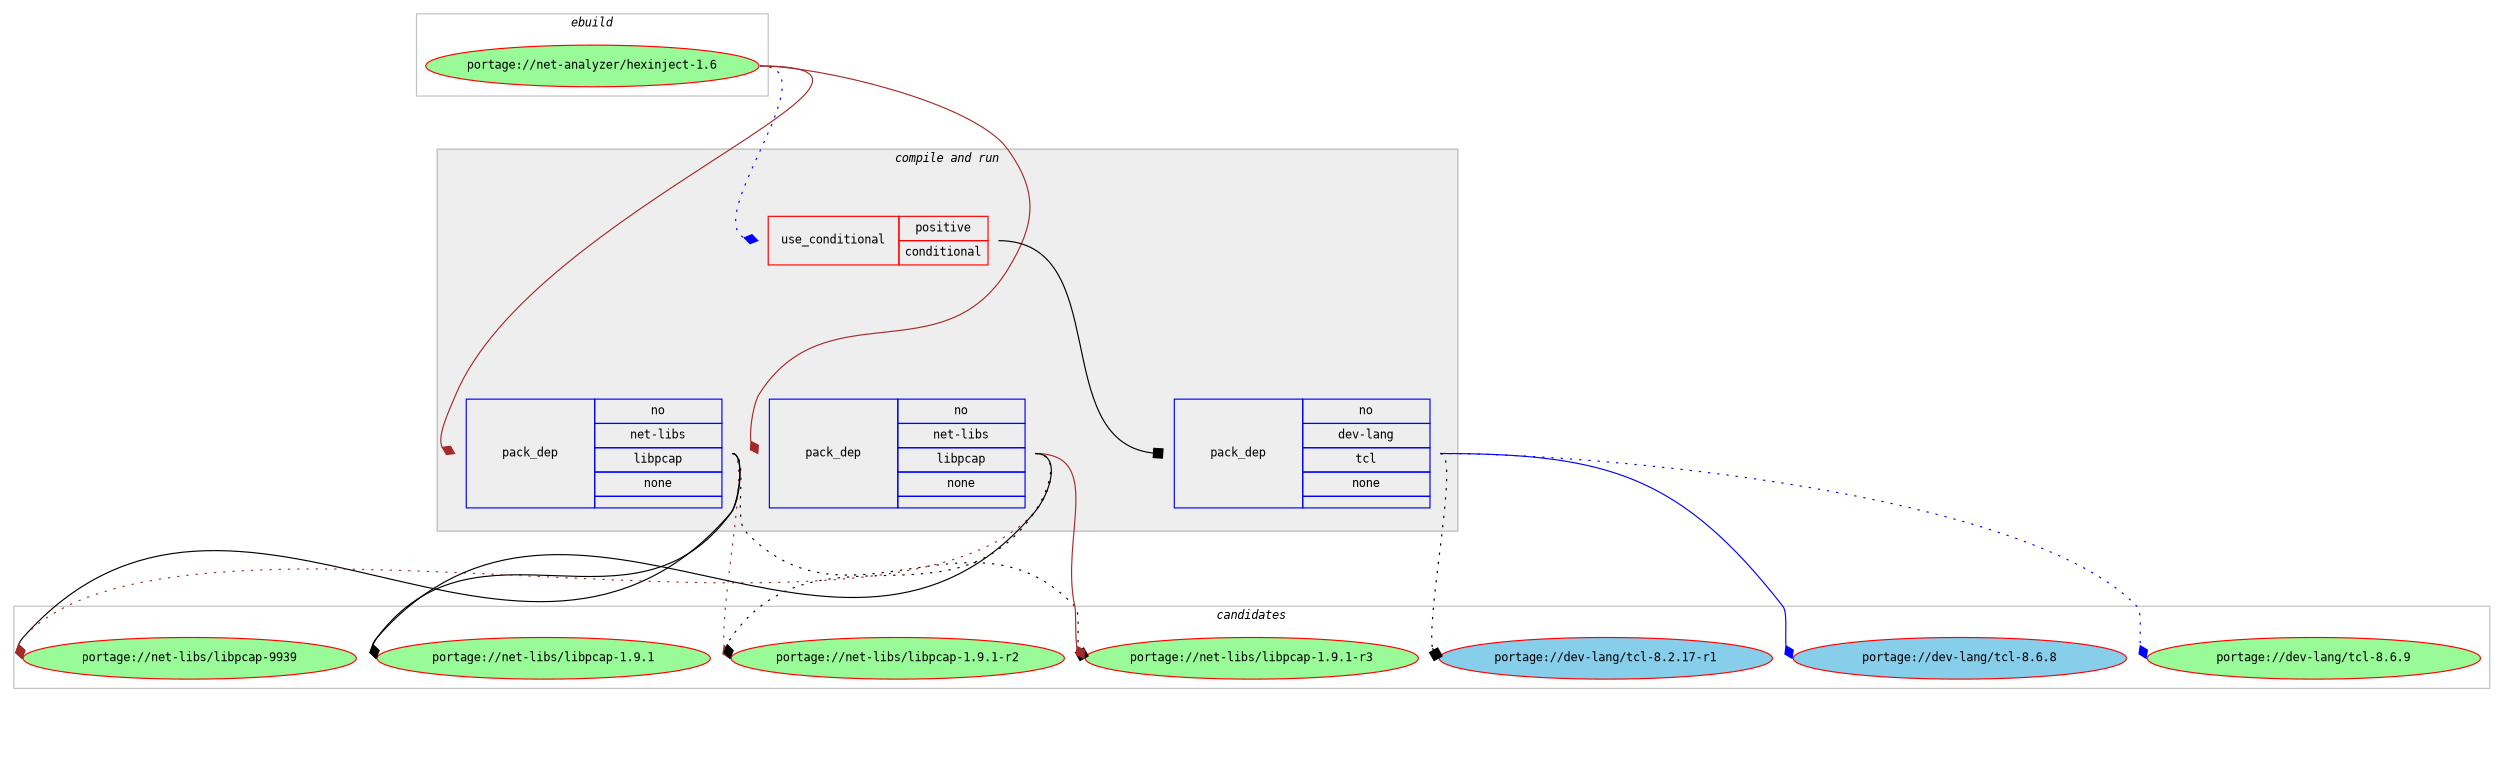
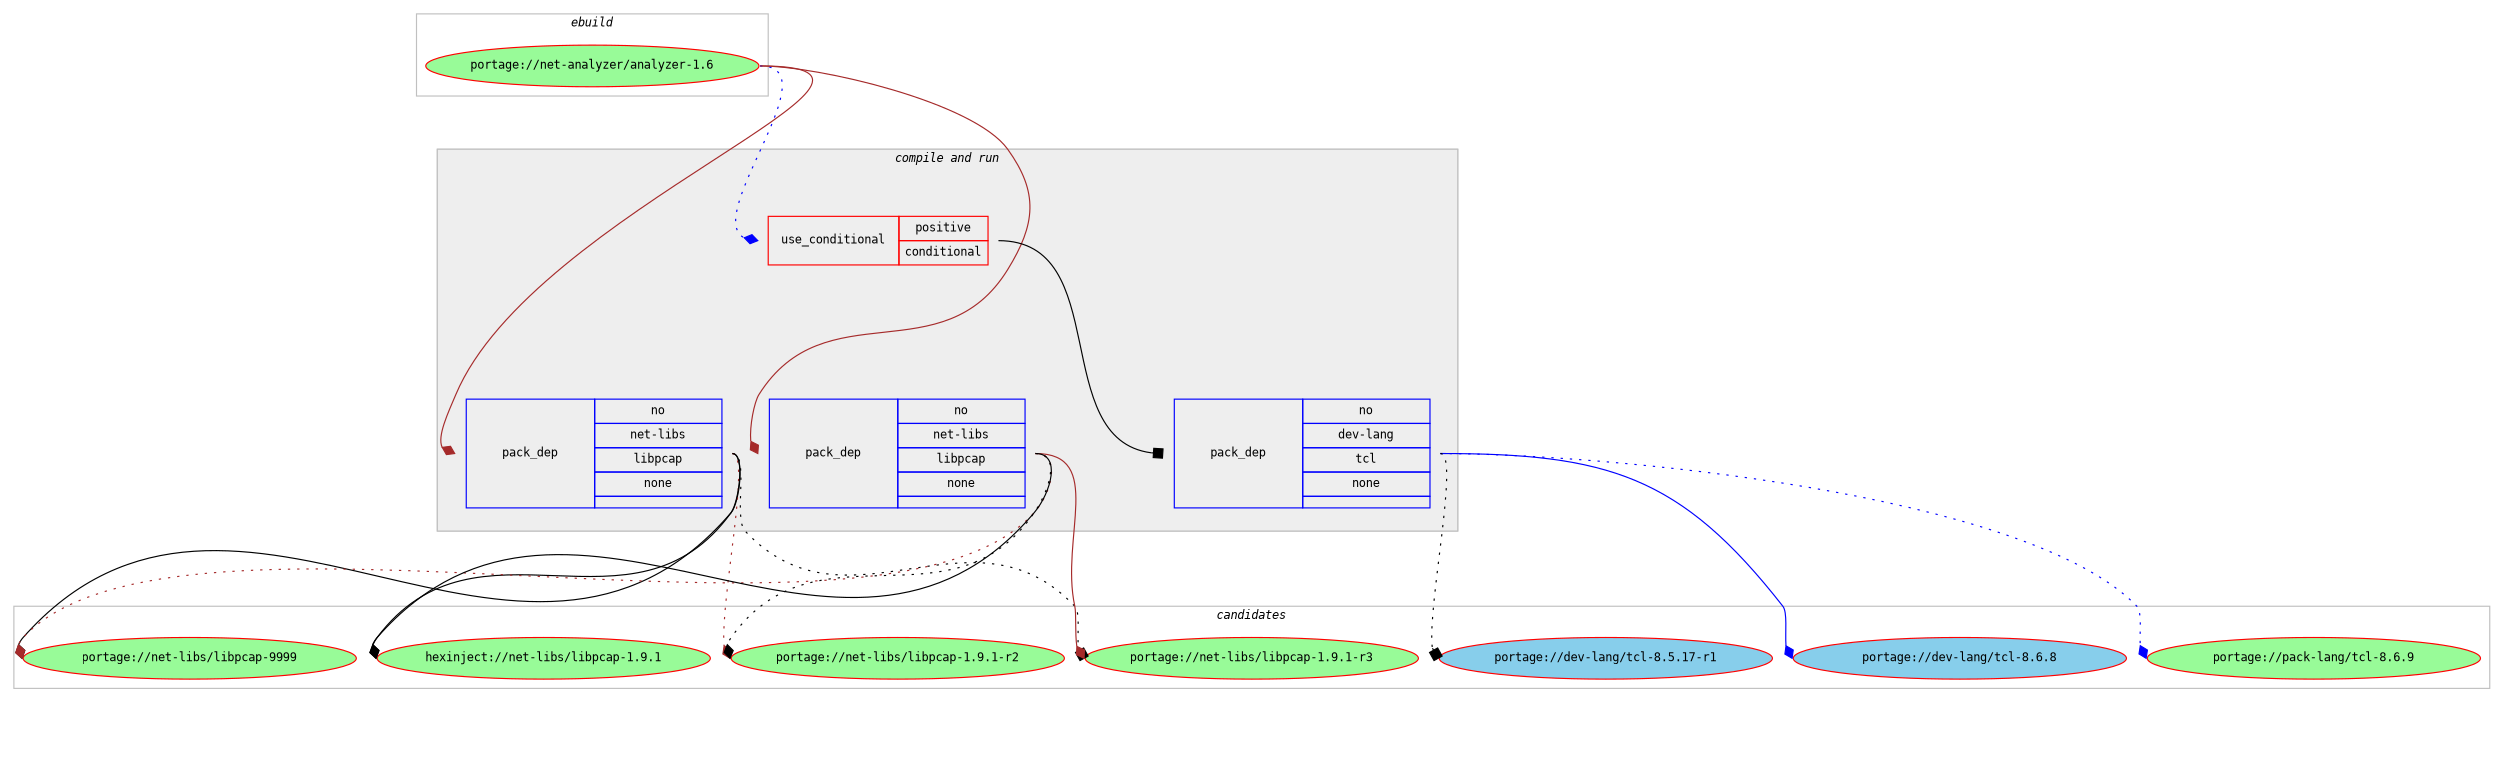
node "portage://net-analyzer/hexinject-1.6": label "portage://net-analyzer/hexinject-1.6" -> "portage://net-analyzer/analyzer-1.6"
node "portage://net-libs/libpcap-9939": label "portage://net-libs/libpcap-9939" -> "portage://net-libs/libpcap-9999"
node "portage://net-libs/libpcap-1.9.1": label "portage://net-libs/libpcap-1.9.1" -> "hexinject://net-libs/libpcap-1.9.1"
node "portage://dev-lang/tcl-8.2.17-r1": label "portage://dev-lang/tcl-8.2.17-r1" -> "portage://dev-lang/tcl-8.5.17-r1"
node "portage://dev-lang/tcl-8.6.9": label "portage://dev-lang/tcl-8.6.9" -> "portage://pack-lang/tcl-8.6.9"
